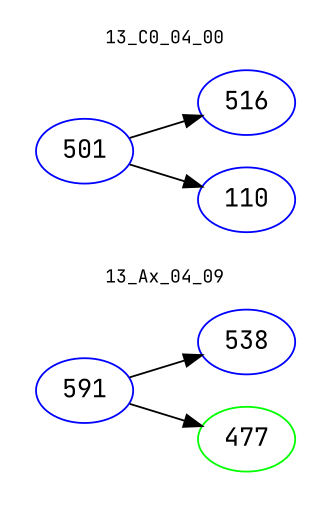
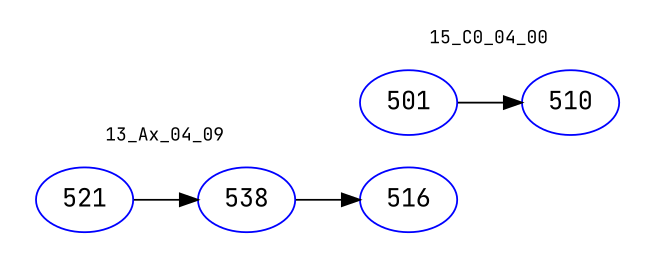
cluster "13_C0_04_00": label "13_C0_04_00" -> "15_C0_04_00"
edge "501" -> "516": now "538" -> "516"
node "110": label "110" -> "510"
node "591": label "591" -> "521"
node "477": removed
